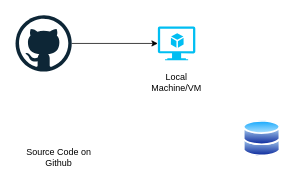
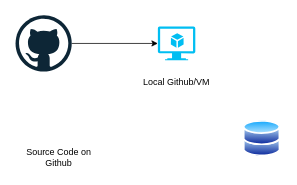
node "Local Machine/VM": label "Local Machine/VM" -> "Local Github/VM"
